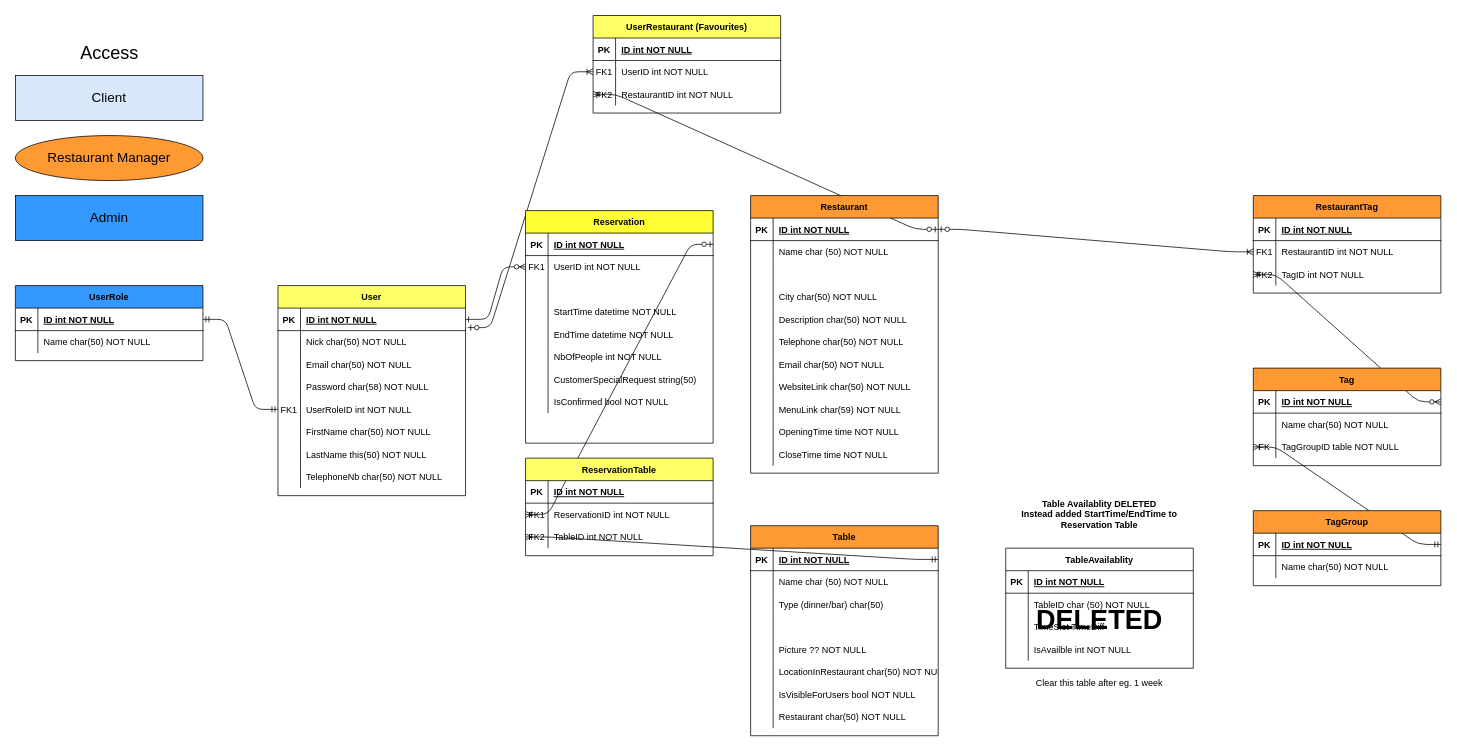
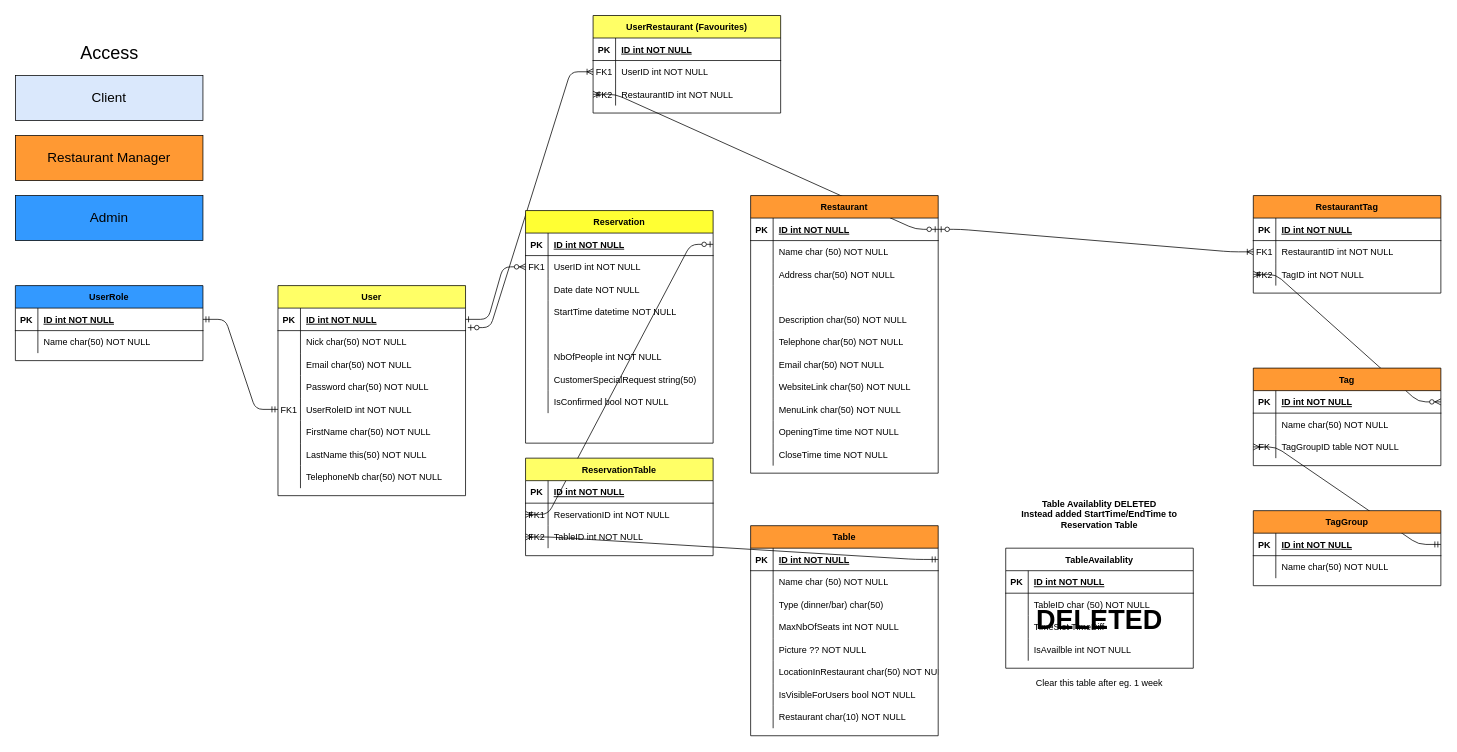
node "Restaurant Manager": shape ellipse -> rectangle
node "Address char(50) NOT NULL": added
node "Date date NOT NULL": added
node "City char(50) NOT NULL": removed
node "EndTime datetime NOT NULL": removed
node "Password char(58) NOT NULL": label "Password char(58) NOT NULL" -> "Password char(50) NOT NULL"
node "MenuLink char(59) NOT NULL": label "MenuLink char(59) NOT NULL" -> "MenuLink char(50) NOT NULL"
node "MaxNbOfSeats int NOT NULL": added
node "Restaurant char(50) NOT NULL": label "Restaurant char(50) NOT NULL" -> "Restaurant char(10) NOT NULL"
